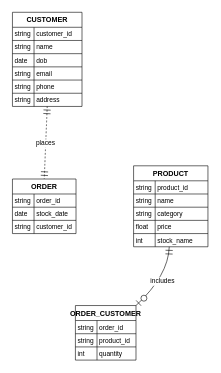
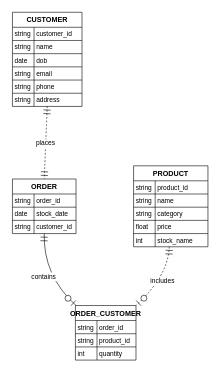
edge "PRODUCT" -- "ORDER_CUSTOMER": style solid -> dashed
edge "ORDER" -- "ORDER_CUSTOMER": added, label "contains"
